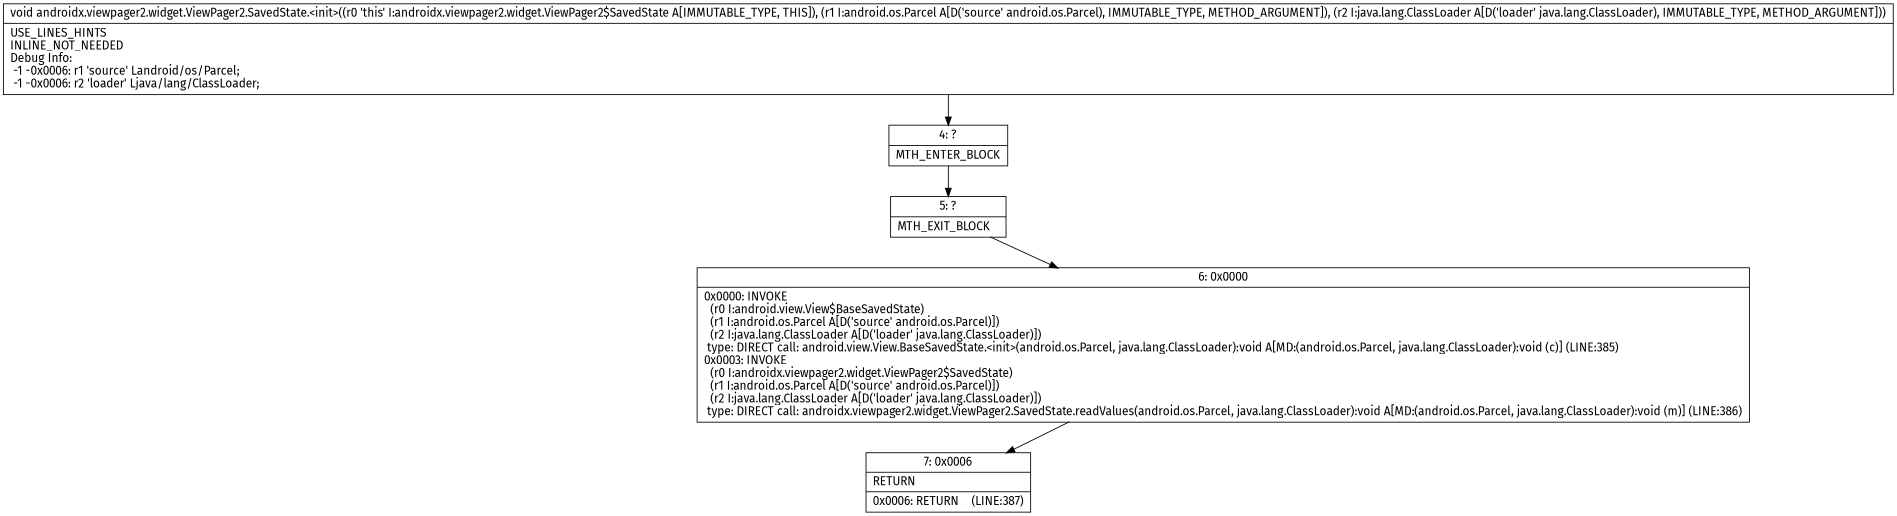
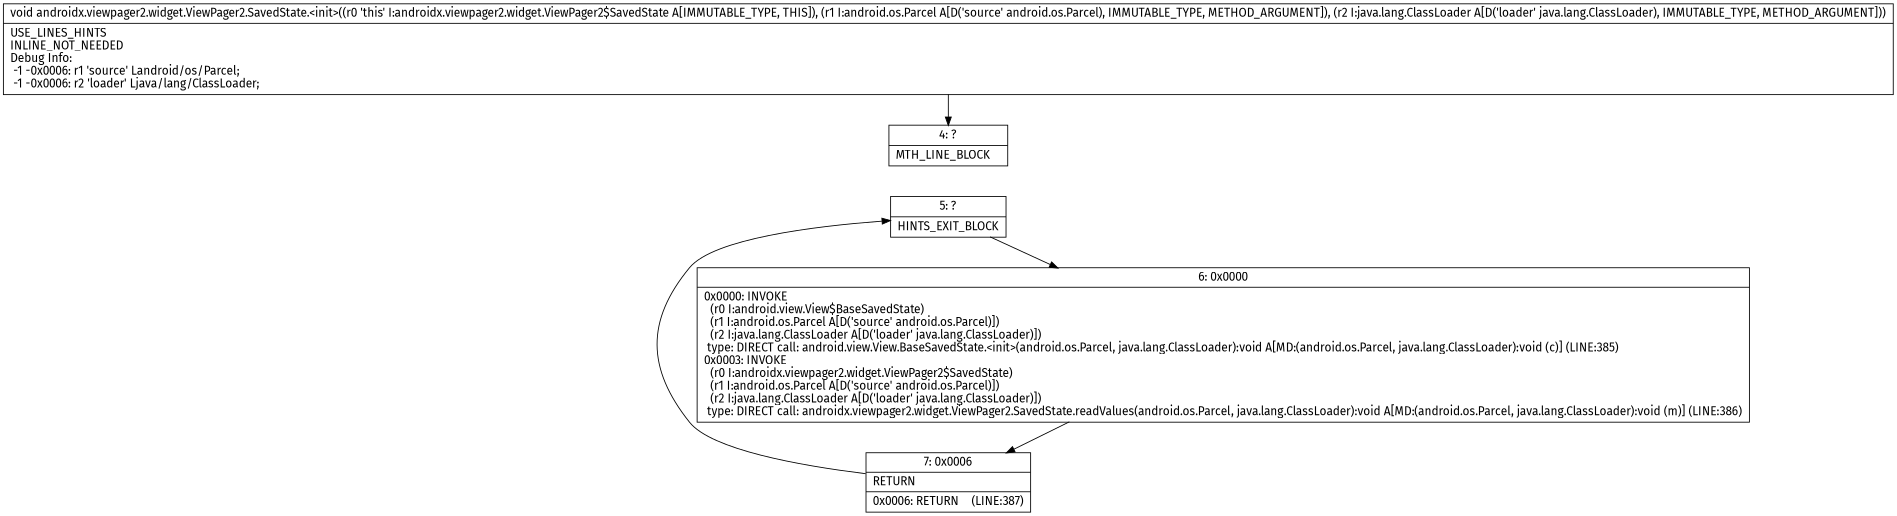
node "4: ?": text "MTH_ENTER_BLOCK" -> "MTH_LINE_BLOCK"
edge "4: ?" -> "5: ?": now "7: 0x0006" -> "5: ?"
node "5: ?": text "MTH_EXIT_BLOCK" -> "HINTS_EXIT_BLOCK"
